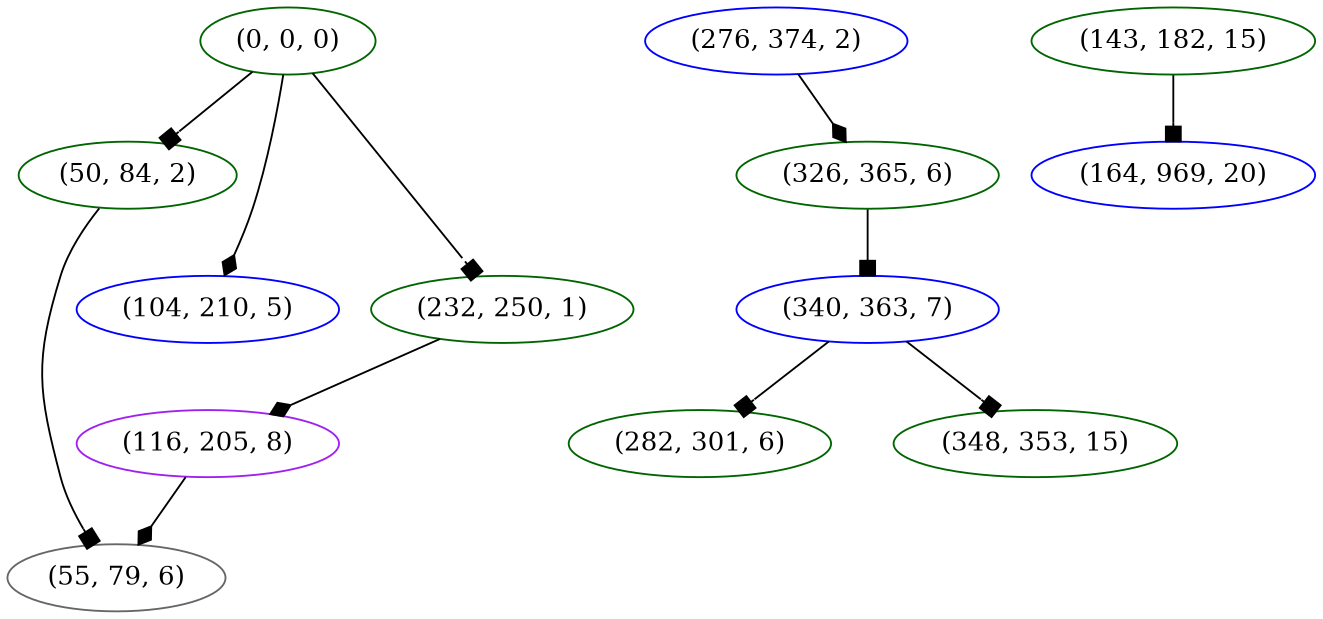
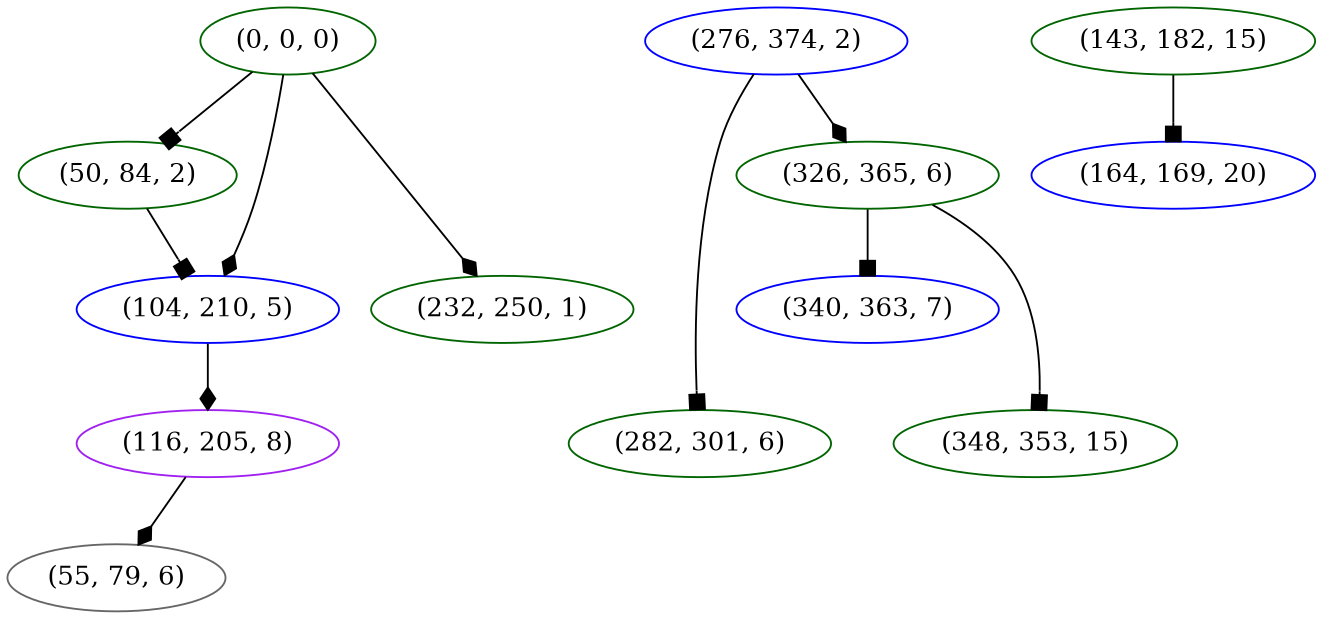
edge "(0, 0, 0)" -> "(232, 250, 1)": arrowhead box -> diamond
node "(164, 969, 20)": label "(164, 969, 20)" -> "(164, 169, 20)"
edge "(50, 84, 2)" -> "(55, 79, 6)": now "(50, 84, 2)" -> "(104, 210, 5)"
edge "(340, 363, 7)" -> "(282, 301, 6)": now "(276, 374, 2)" -> "(282, 301, 6)"
edge "(340, 363, 7)" -> "(348, 353, 15)": now "(326, 365, 6)" -> "(348, 353, 15)"
edge "(232, 250, 1)" -> "(116, 205, 8)": now "(104, 210, 5)" -> "(116, 205, 8)"
